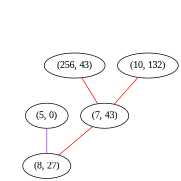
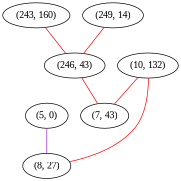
node "(243, 160)": added
node "(249, 14)": added
node "(256, 43)": label "(256, 43)" -> "(246, 43)"
edge "(7, 43)" -- "(8, 27)": now "(10, 132)" -- "(8, 27)"
